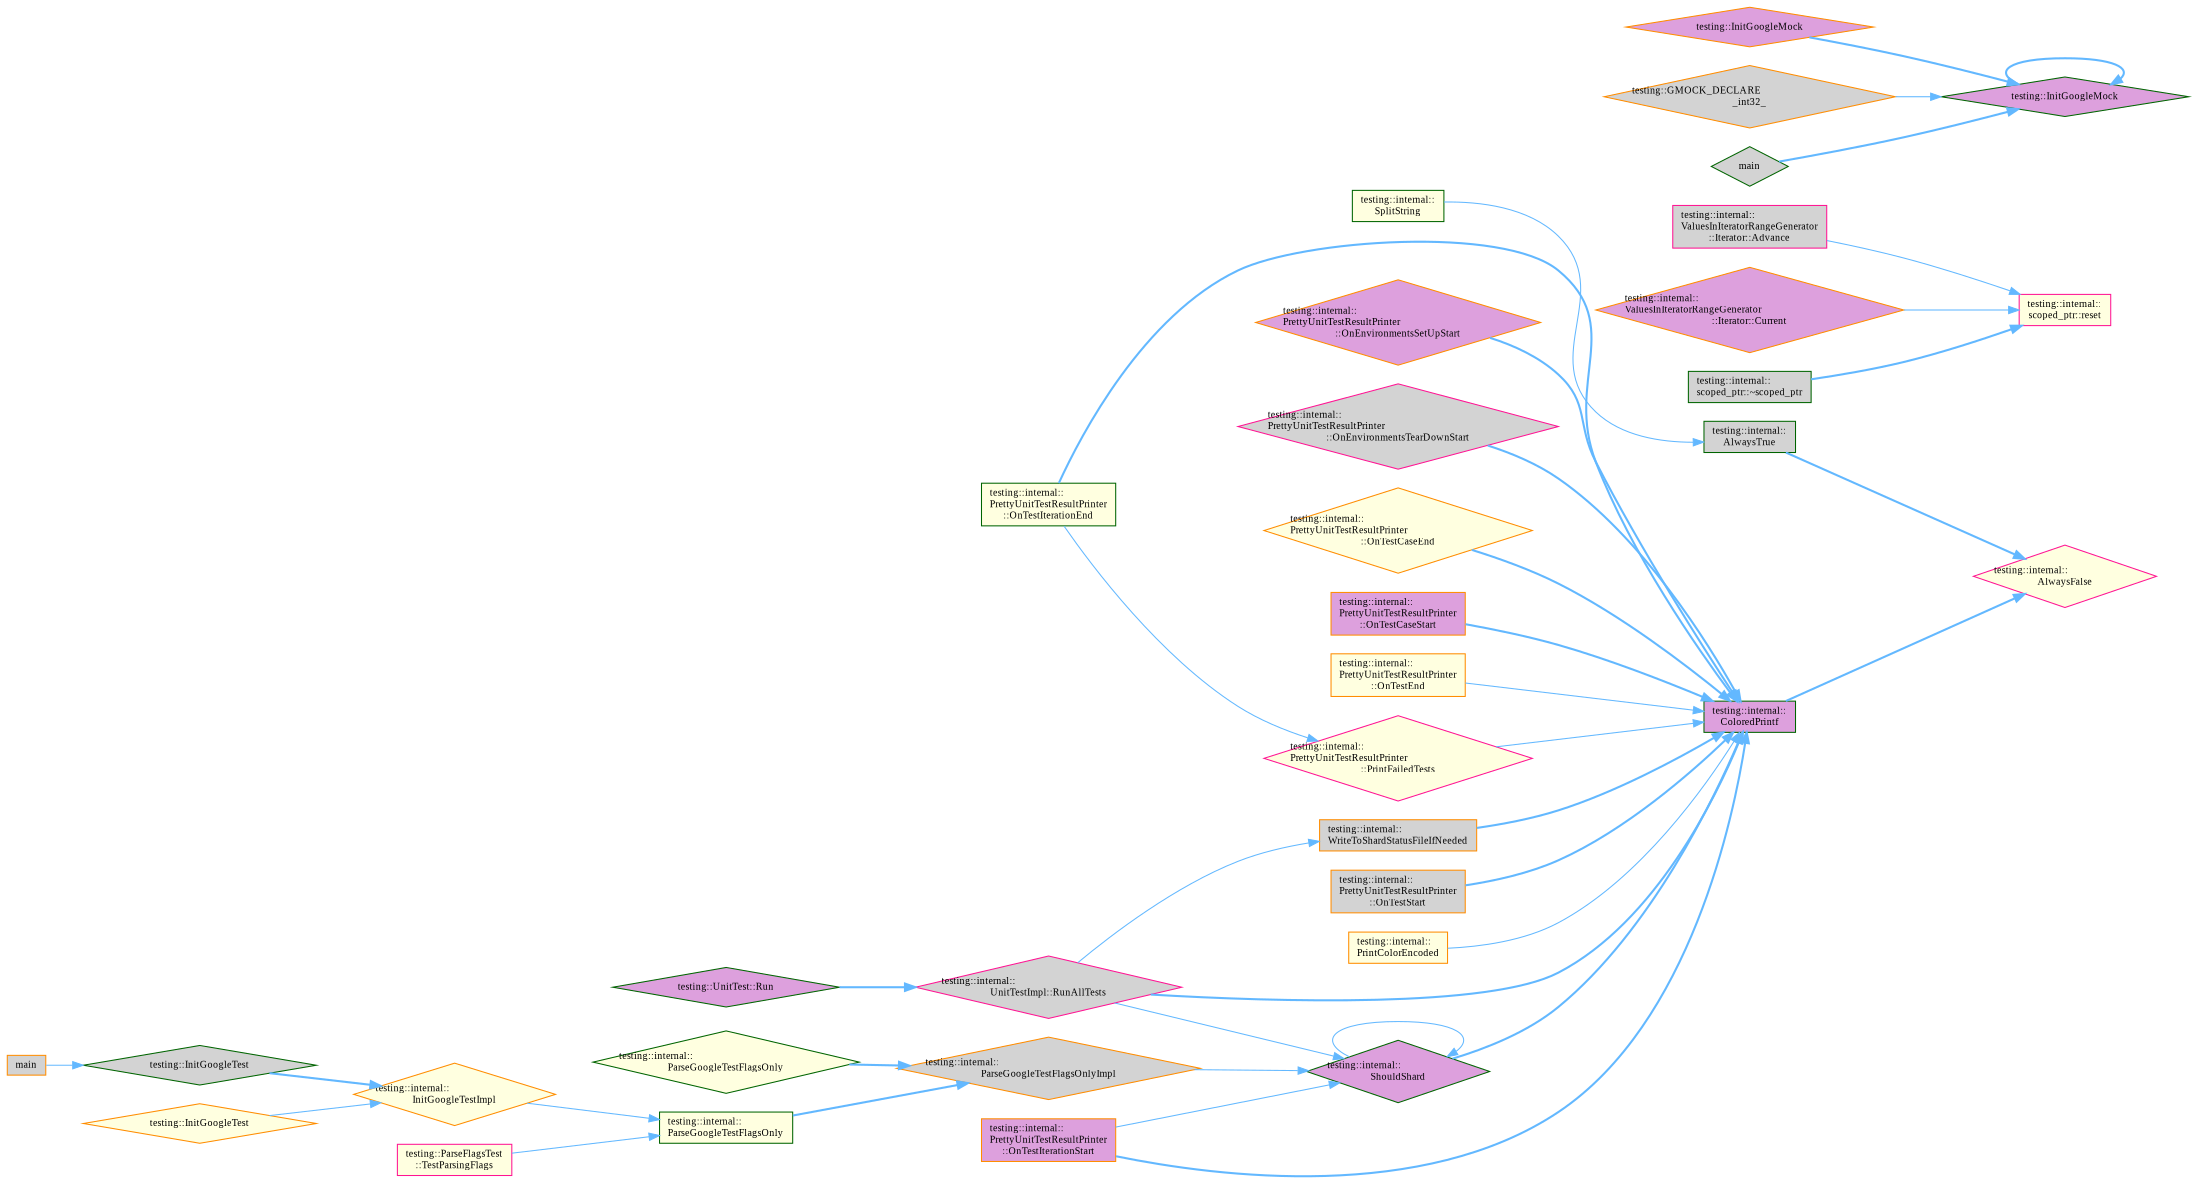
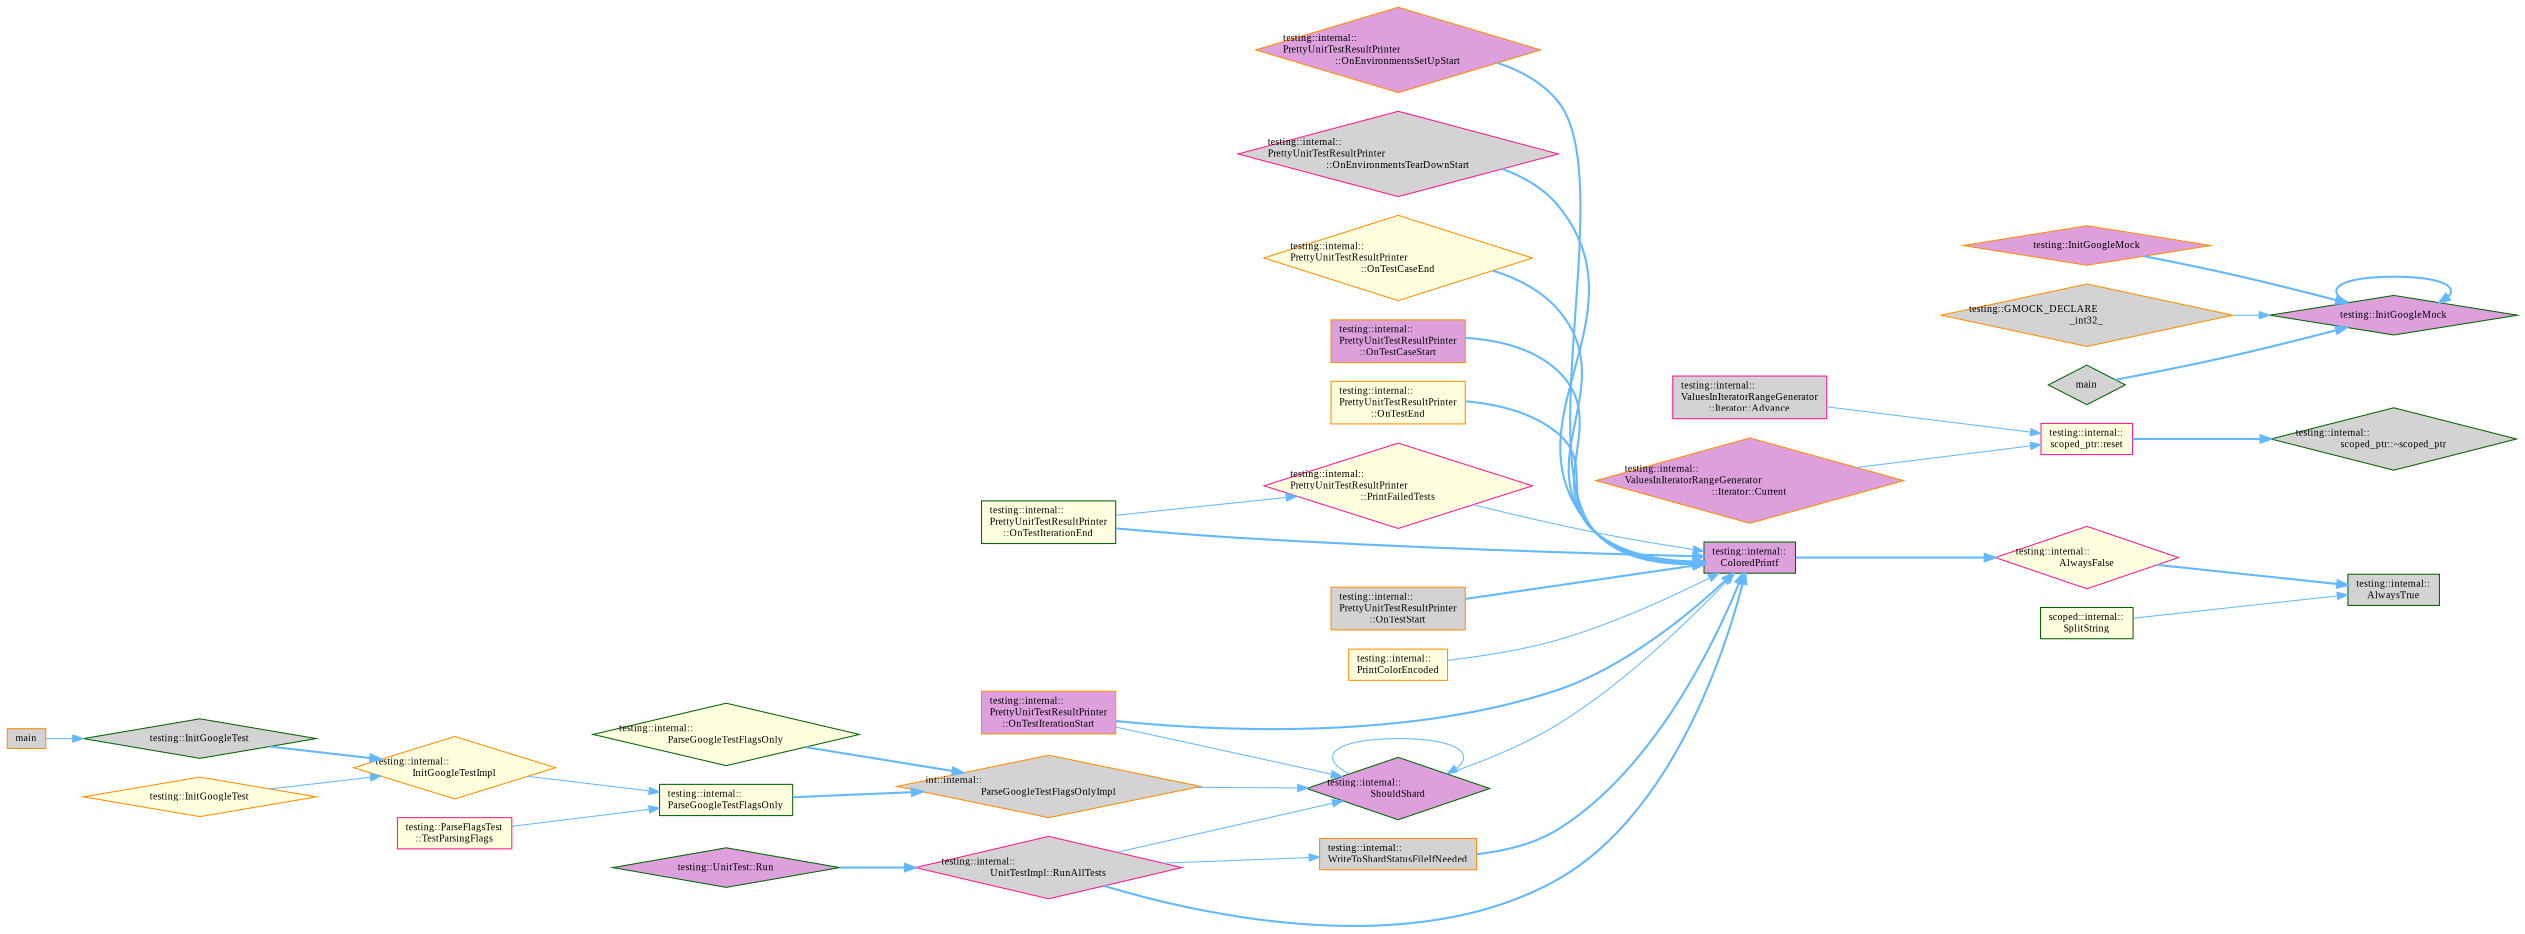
node "testing::internal:: SplitString": label "testing::internal:: SplitString" -> "scoped::internal:: SplitString"
edge "testing::internal:: scoped_ptr::~scoped_ptr" -> "testing::internal:: scoped_ptr::reset": reversed
node "testing::internal:: scoped_ptr::~scoped_ptr": shape box -> diamond
edge "testing::internal:: AlwaysTrue" -> "testing::internal:: AlwaysFalse": reversed
edge "testing::internal:: PrettyUnitTestResultPrinter ::OnTestEnd" -> "testing::internal:: ColoredPrintf": style solid -> bold
edge "testing::internal:: ShouldShard" -> "testing::internal:: ColoredPrintf": style bold -> solid
node "testing::internal:: ParseGoogleTestFlagsOnlyImpl": label "testing::internal:: ParseGoogleTestFlagsOnlyImpl" -> "int::internal:: ParseGoogleTestFlagsOnlyImpl"
